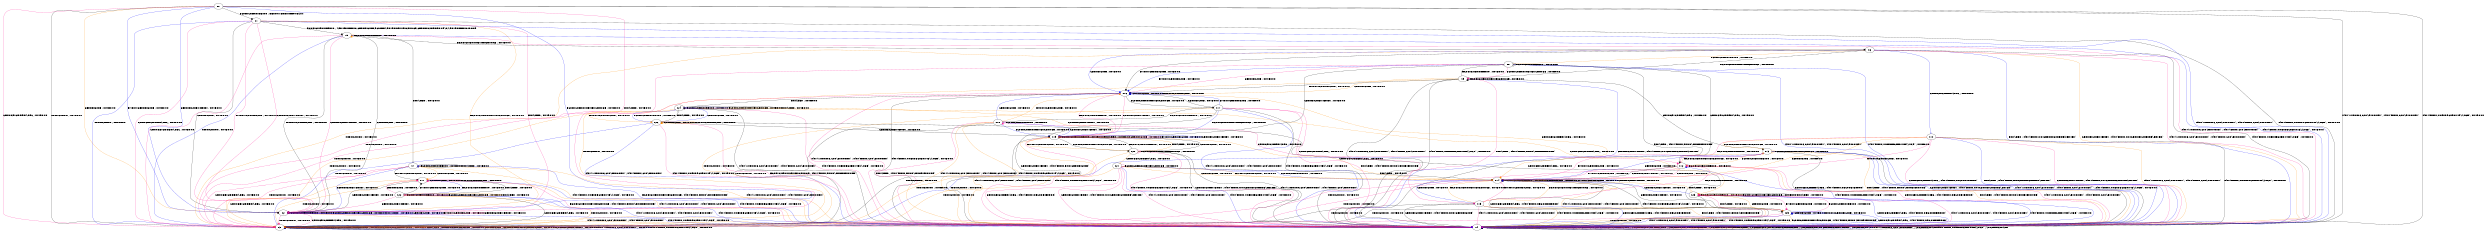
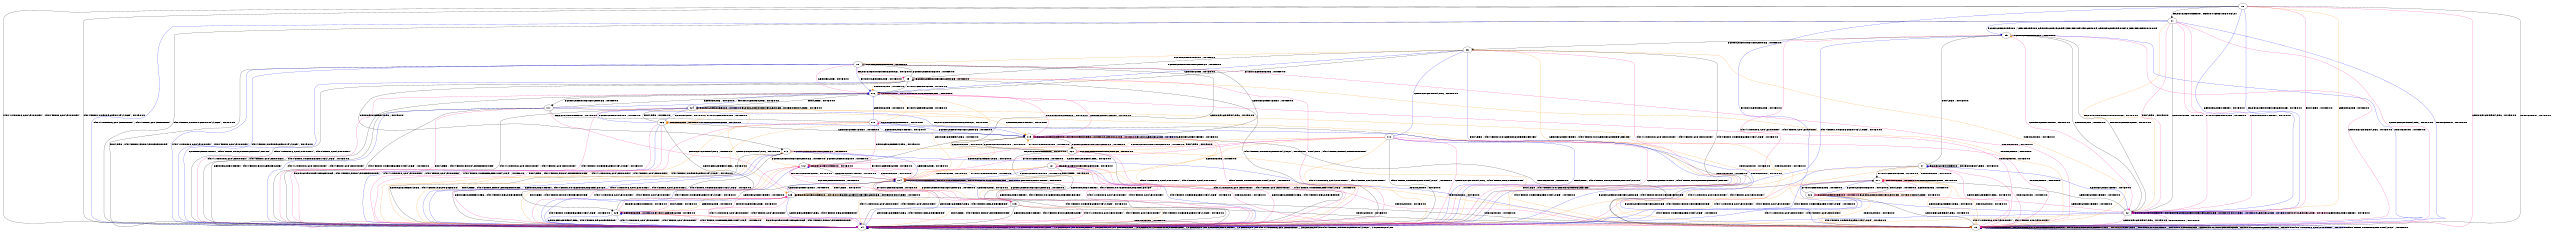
edge "s1" -> "s5": color black -> blue
edge "s10" -> "s3": added, label "APPLICATION / TIMEOUT"
edge "s20" -> "s3": label "APPLICATION / TIMEOUT" -> "FINISHED / Alert(FATAL,NO_CERTIFICATE_RESERVED)"
